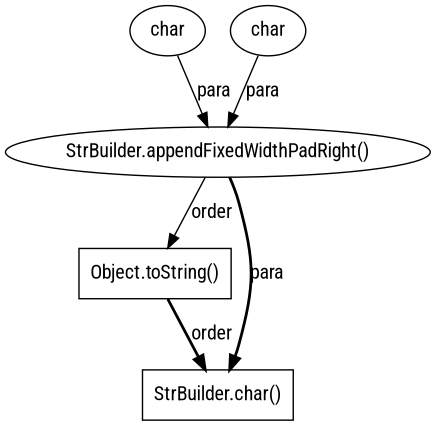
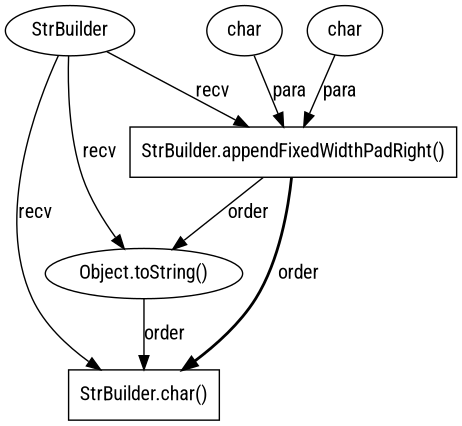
node "StrBuilder": added
node "StrBuilder.appendFixedWidthPadRight()": shape ellipse -> box
node "Object.toString()": shape box -> ellipse
edge "StrBuilder.appendFixedWidthPadRight()" -> "StrBuilder.char()": label "para" -> "order"
edge "Object.toString()" -> "StrBuilder.char()": style bold -> solid
